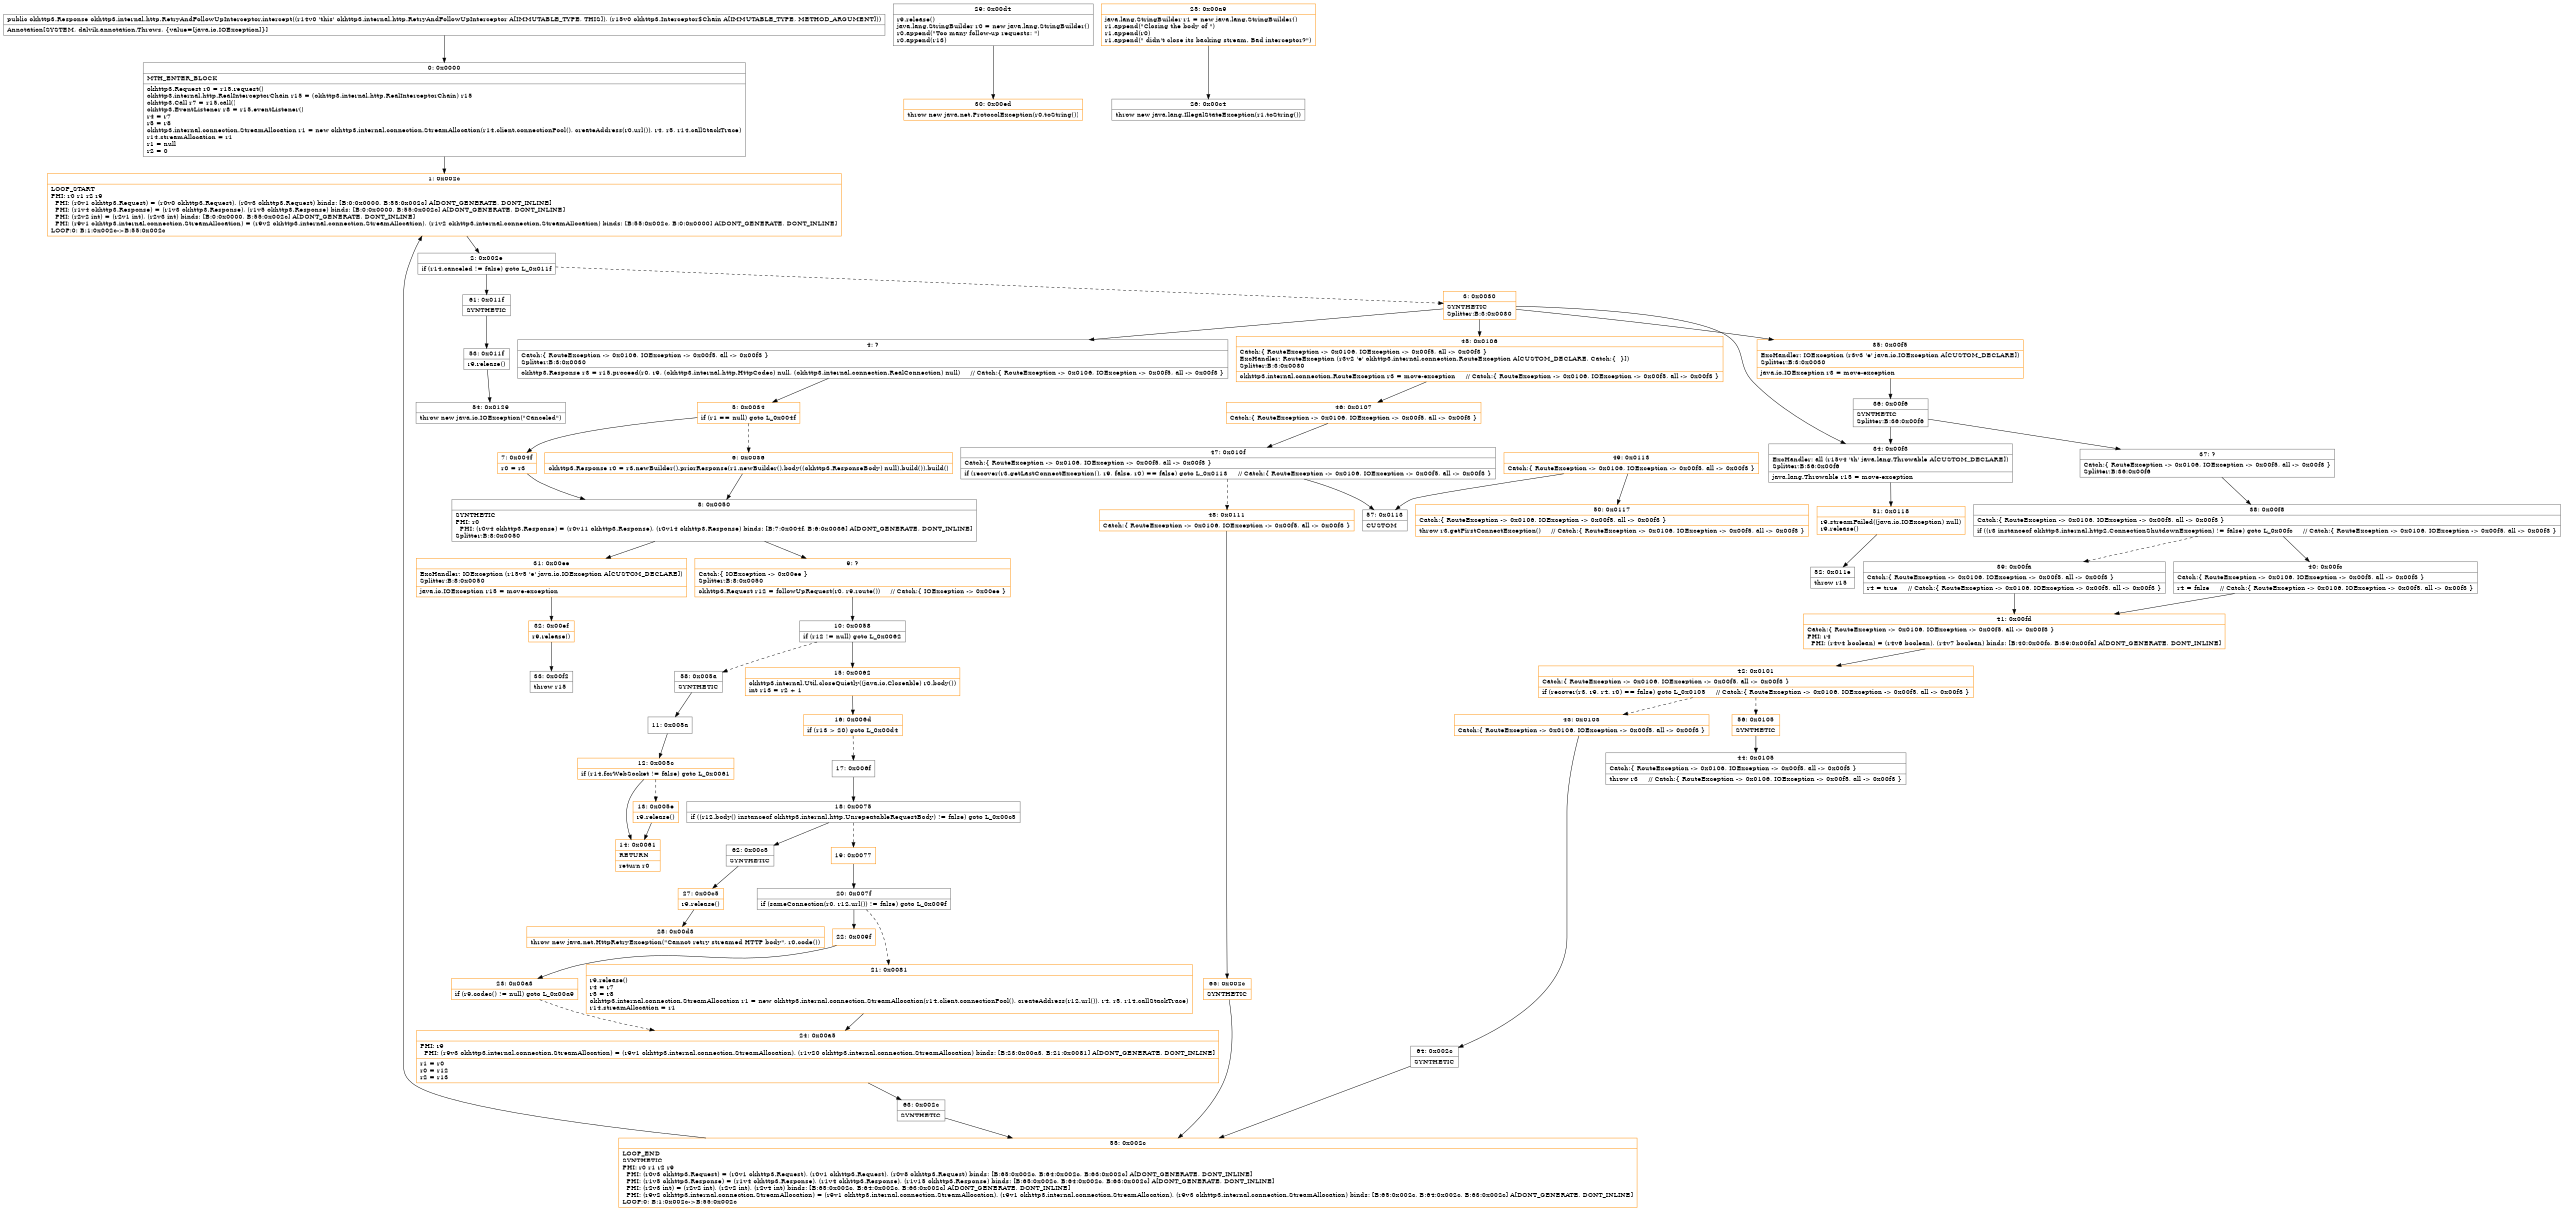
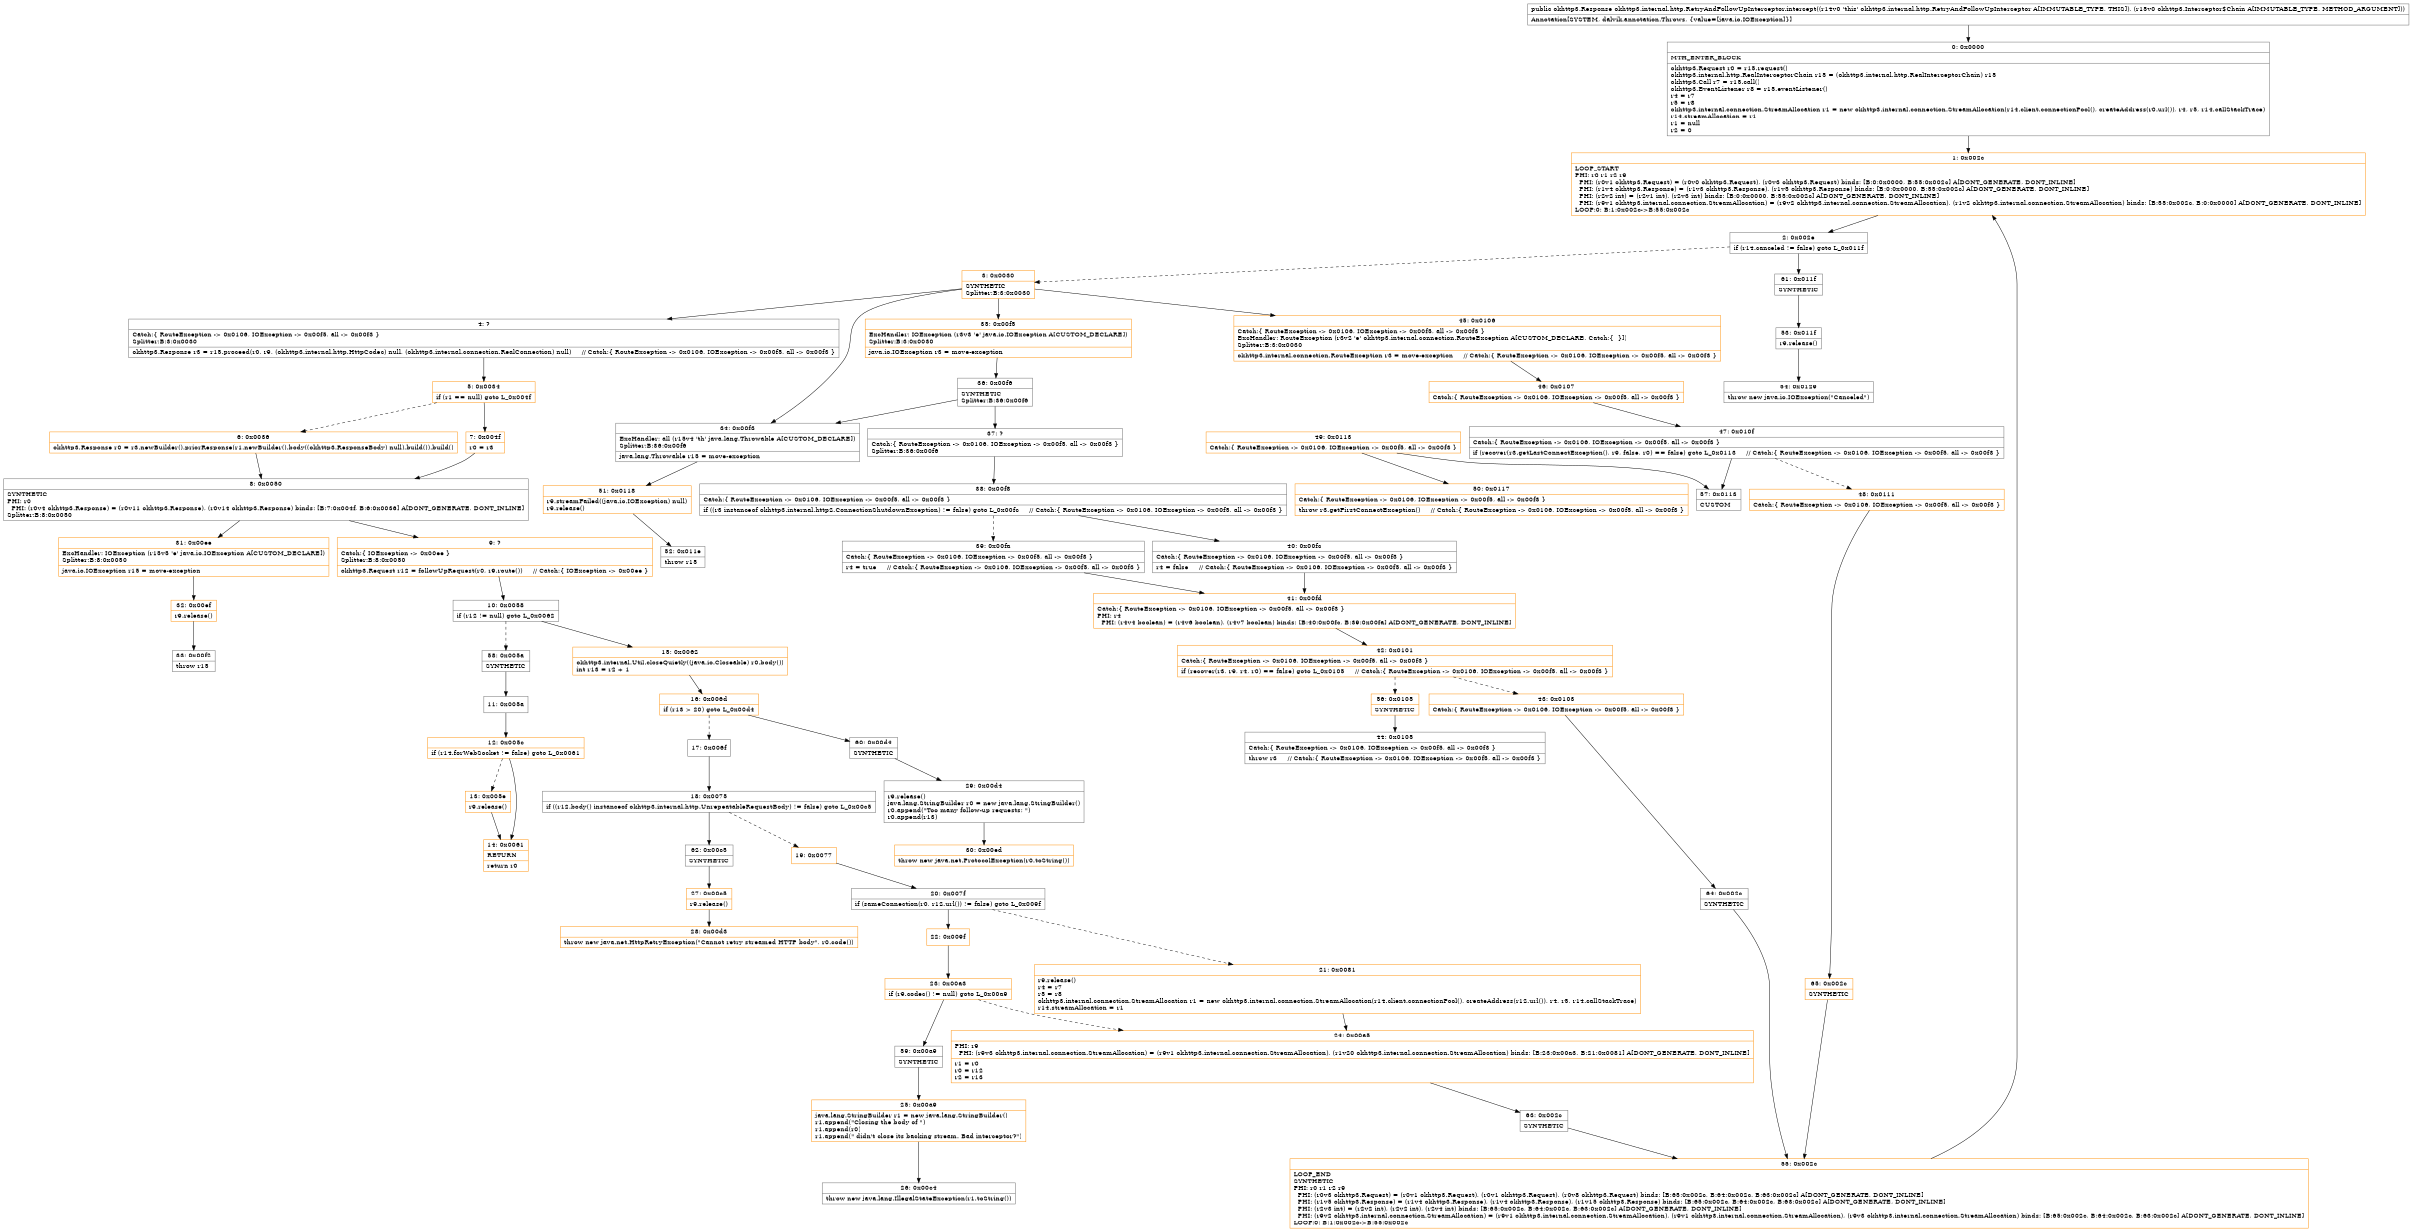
node "60: 0x00d4": added
node "59: 0x00a9": added
